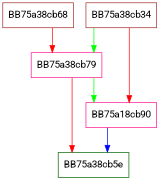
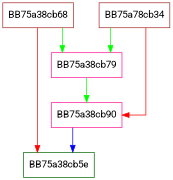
node "BB75a38cb34": label "BB75a38cb34" -> "BB75a78cb34"
edge "BB75a38cb68" -> "BB75a38cb79": color red -> green
edge "BB75a38cb79" -> "BB75a38cb5e": now "BB75a38cb68" -> "BB75a38cb5e"
node "BB75a18cb90": label "BB75a18cb90" -> "BB75a38cb90"
